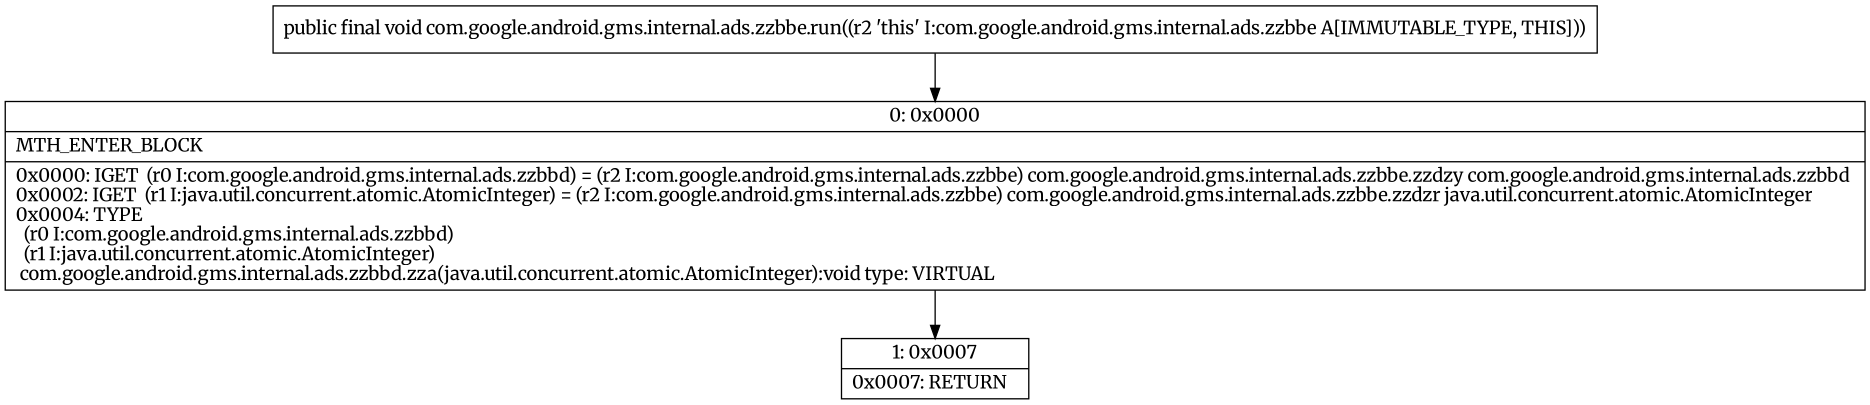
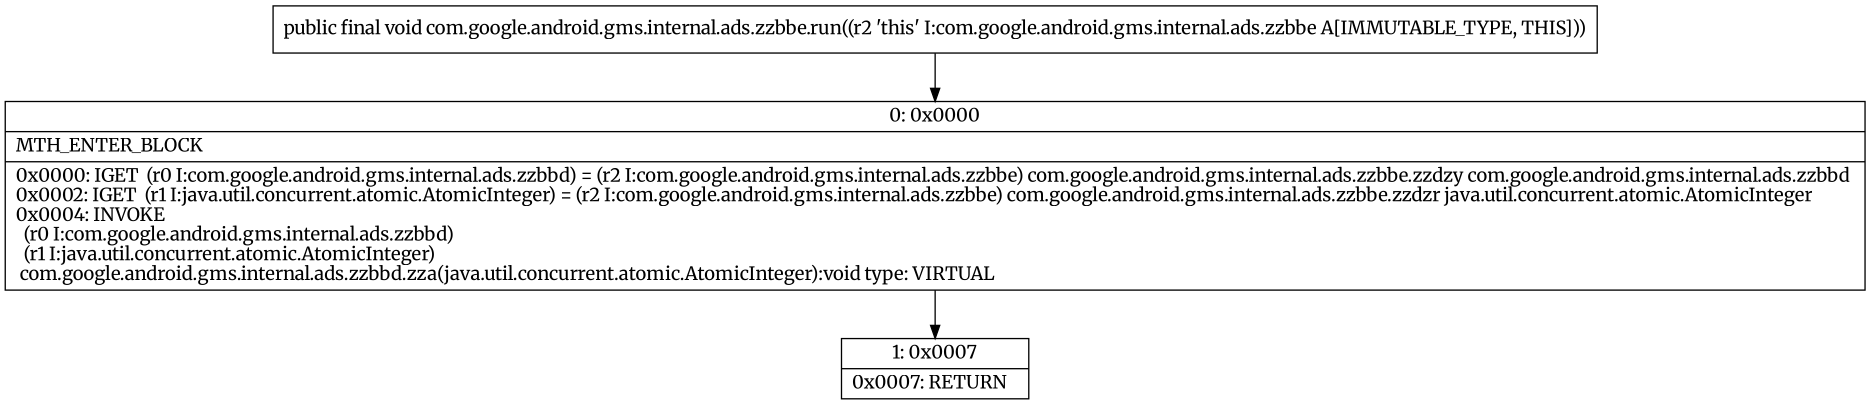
node "0: 0x0000": text "0x0004: TYPE" -> "0x0004: INVOKE"
